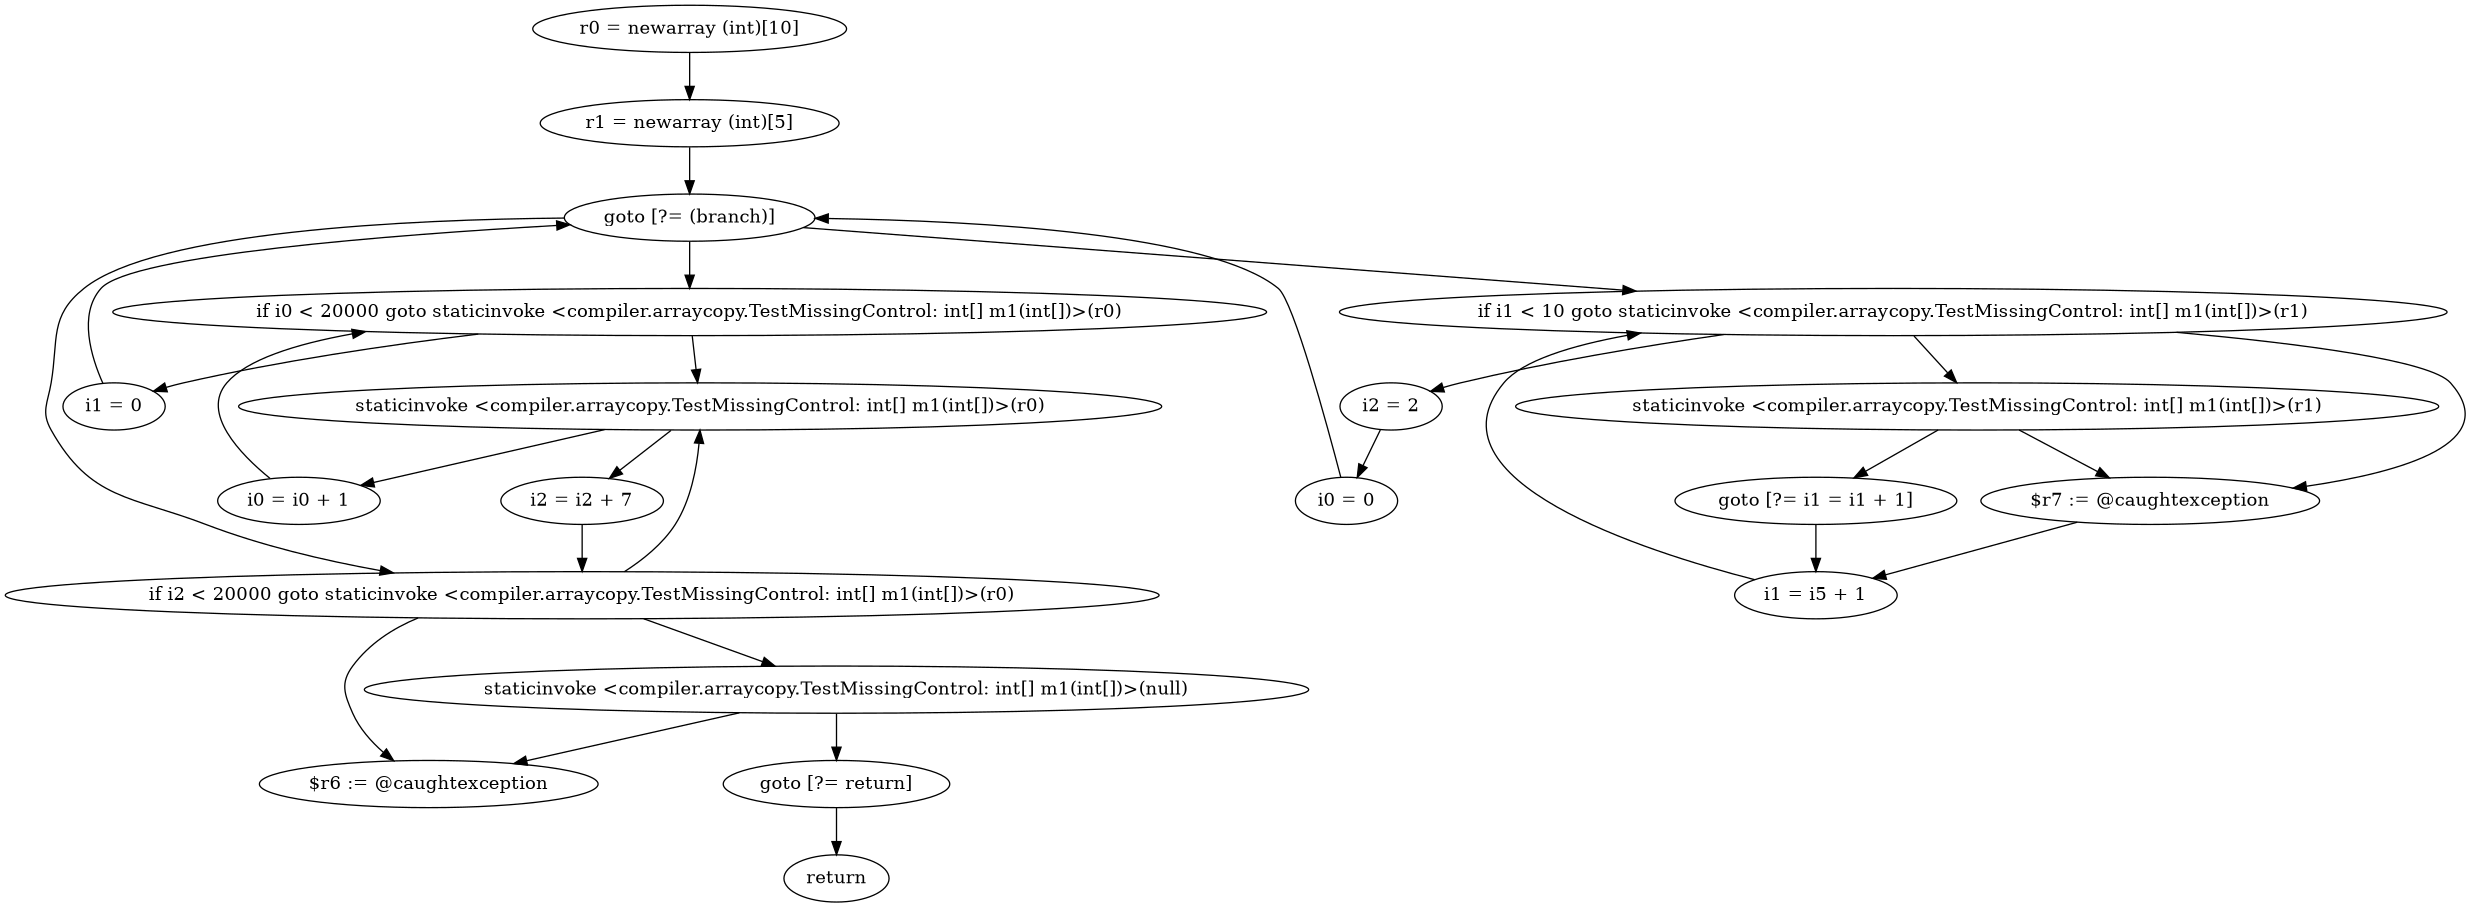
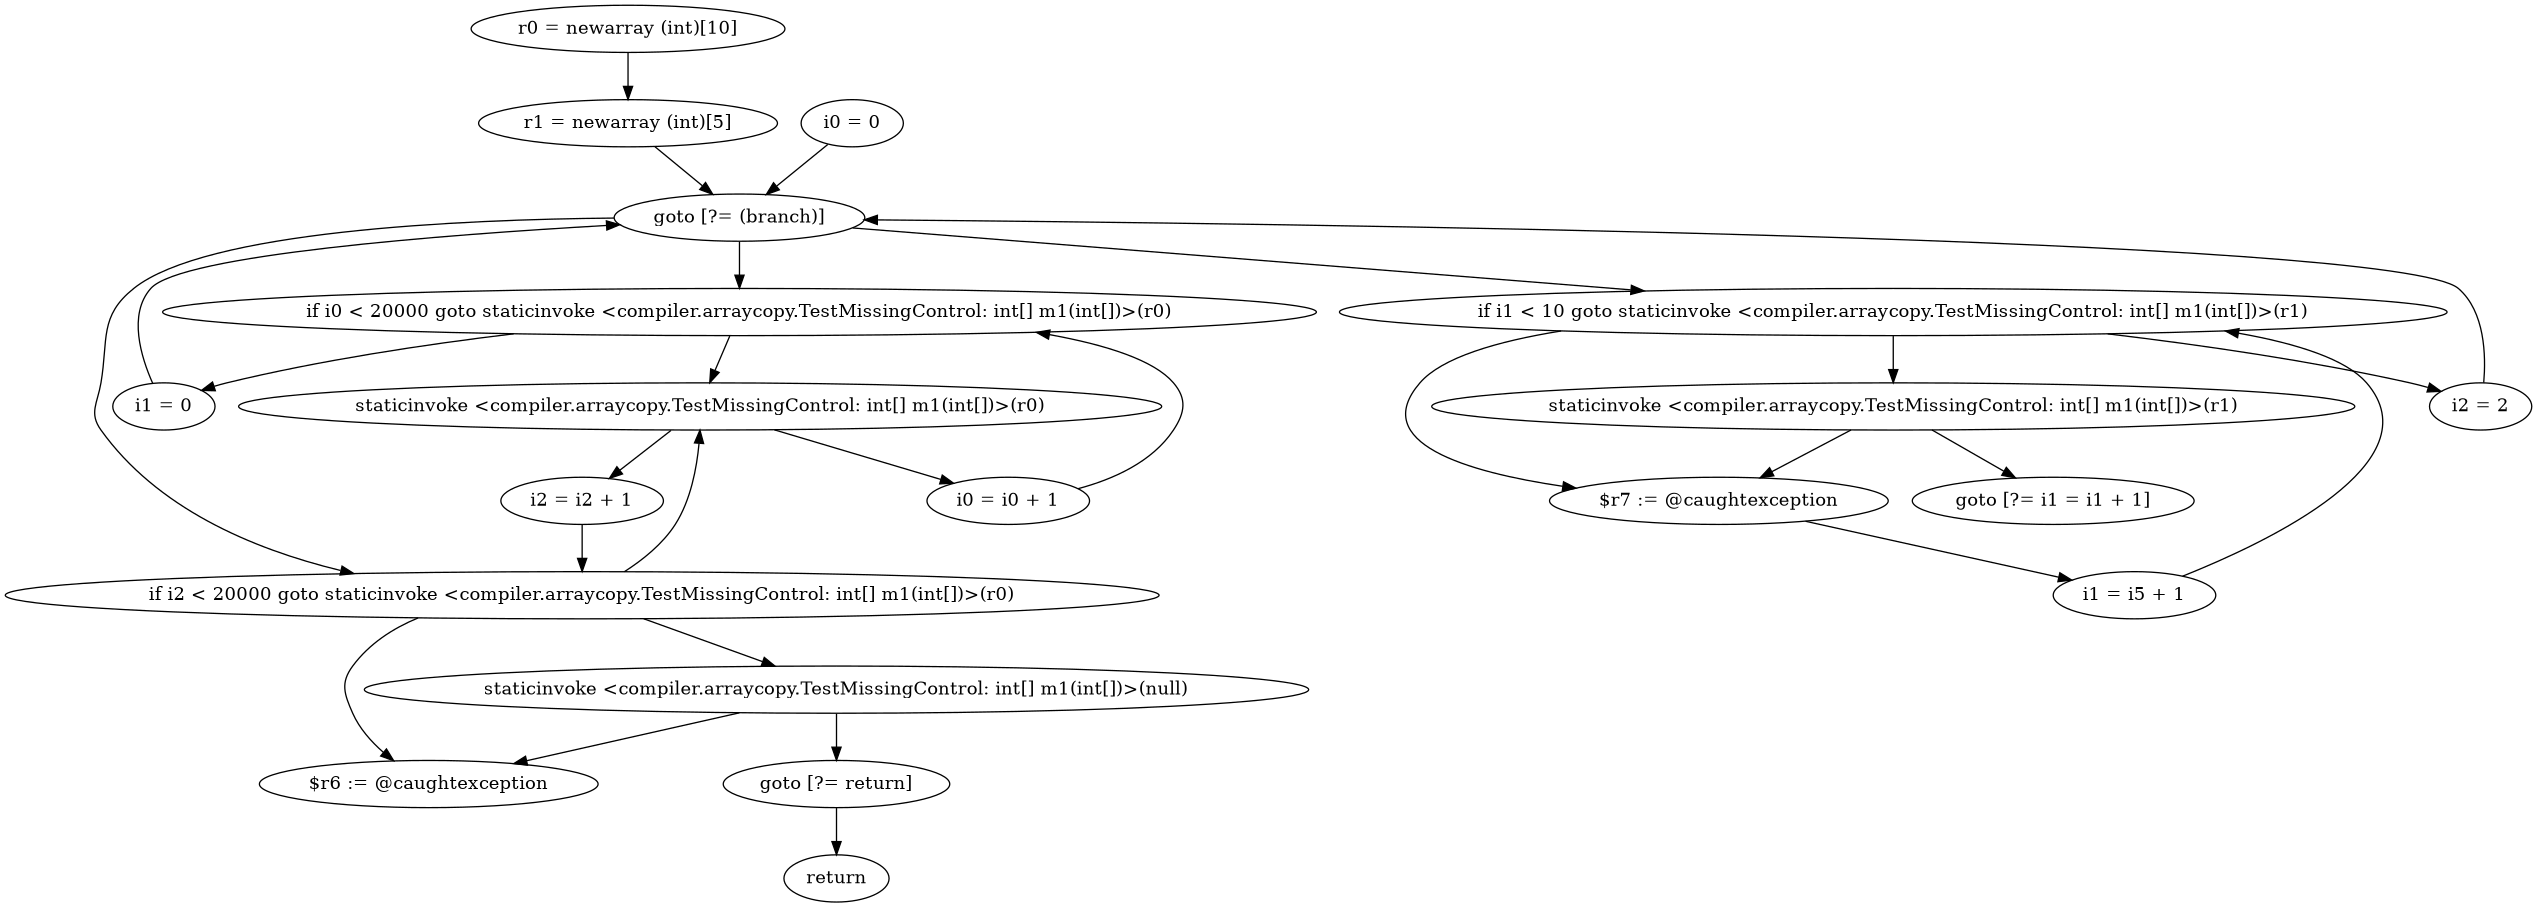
edge "i2 = 2" -> "i0 = 0": now "i2 = 2" -> "goto [?= (branch)]"
node "i2 = i2 + 7": label "i2 = i2 + 7" -> "i2 = i2 + 1"
edge "goto [?= i1 = i1 + 1]" -> "i1 = i5 + 1": removed
